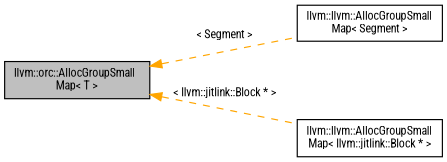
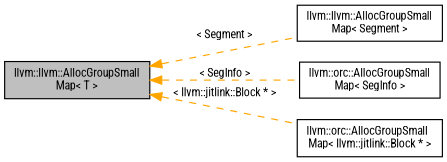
node "llvm::orc::AllocGroupSmall Map< T >": label "llvm::orc::AllocGroupSmall Map< T >" -> "llvm::llvm::AllocGroupSmall Map< T >"
node "llvm::orc::AllocGroupSmall Map< SegInfo >": added
node "llvm::llvm::AllocGroupSmall Map< llvm::jitlink::Block * >": label "llvm::llvm::AllocGroupSmall Map< llvm::jitlink::Block * >" -> "llvm::orc::AllocGroupSmall Map< llvm::jitlink::Block * >"
